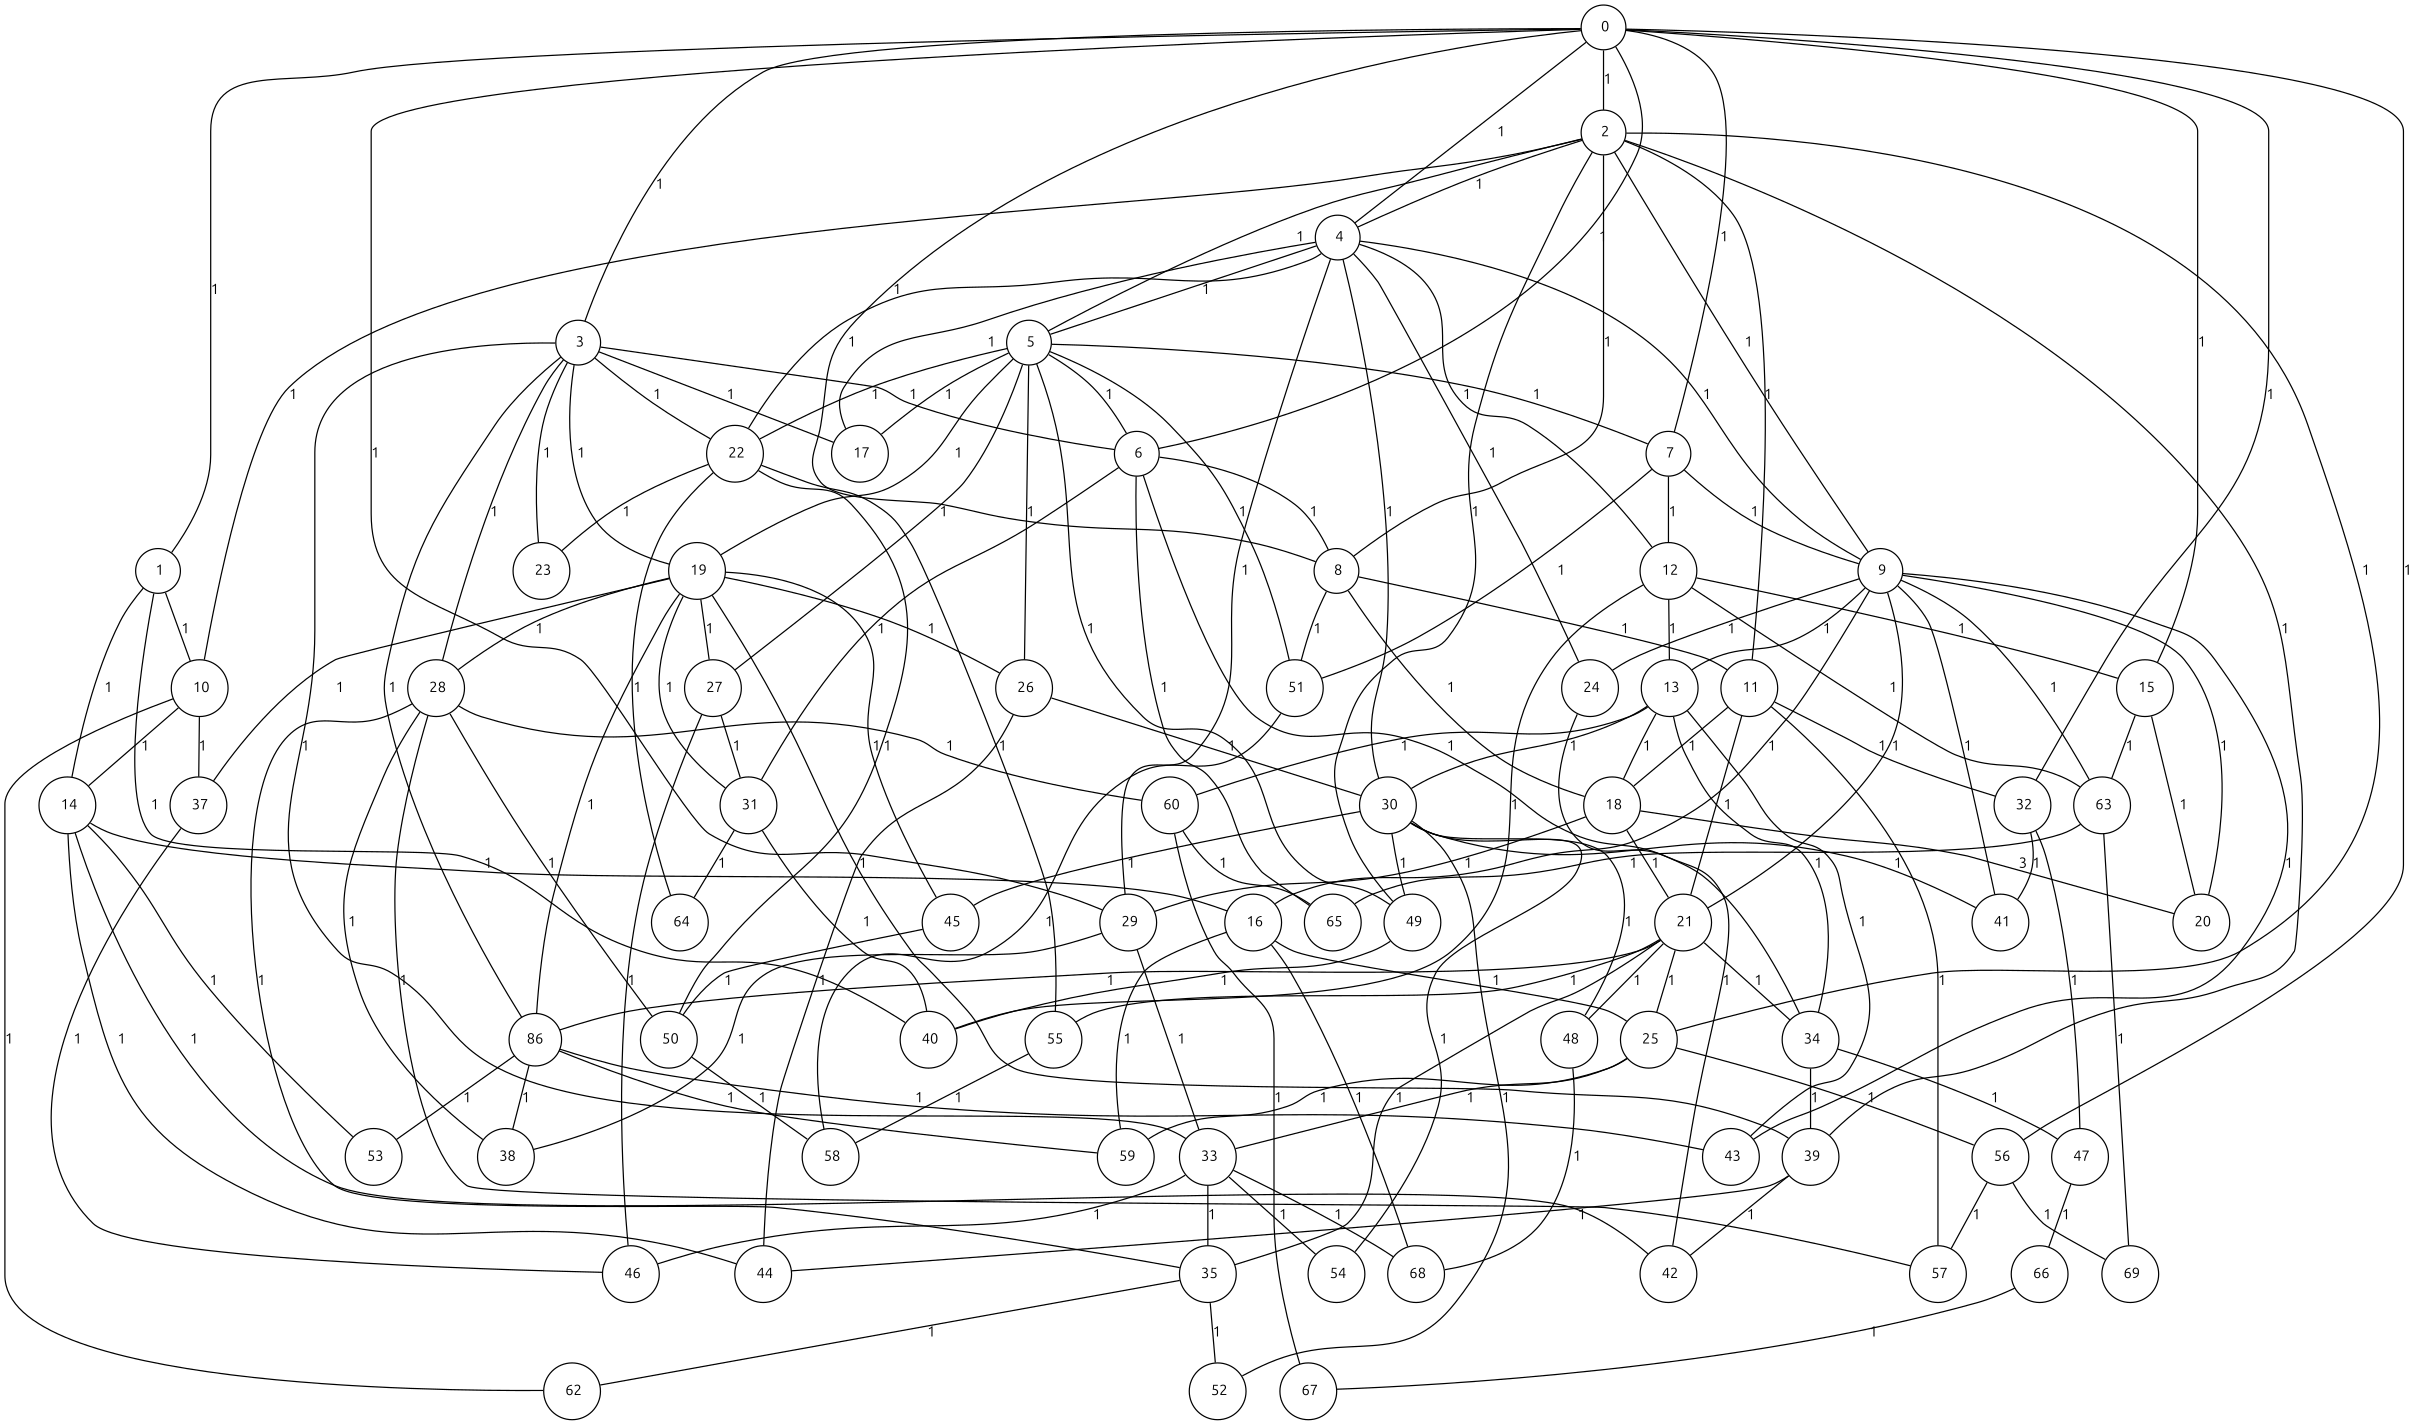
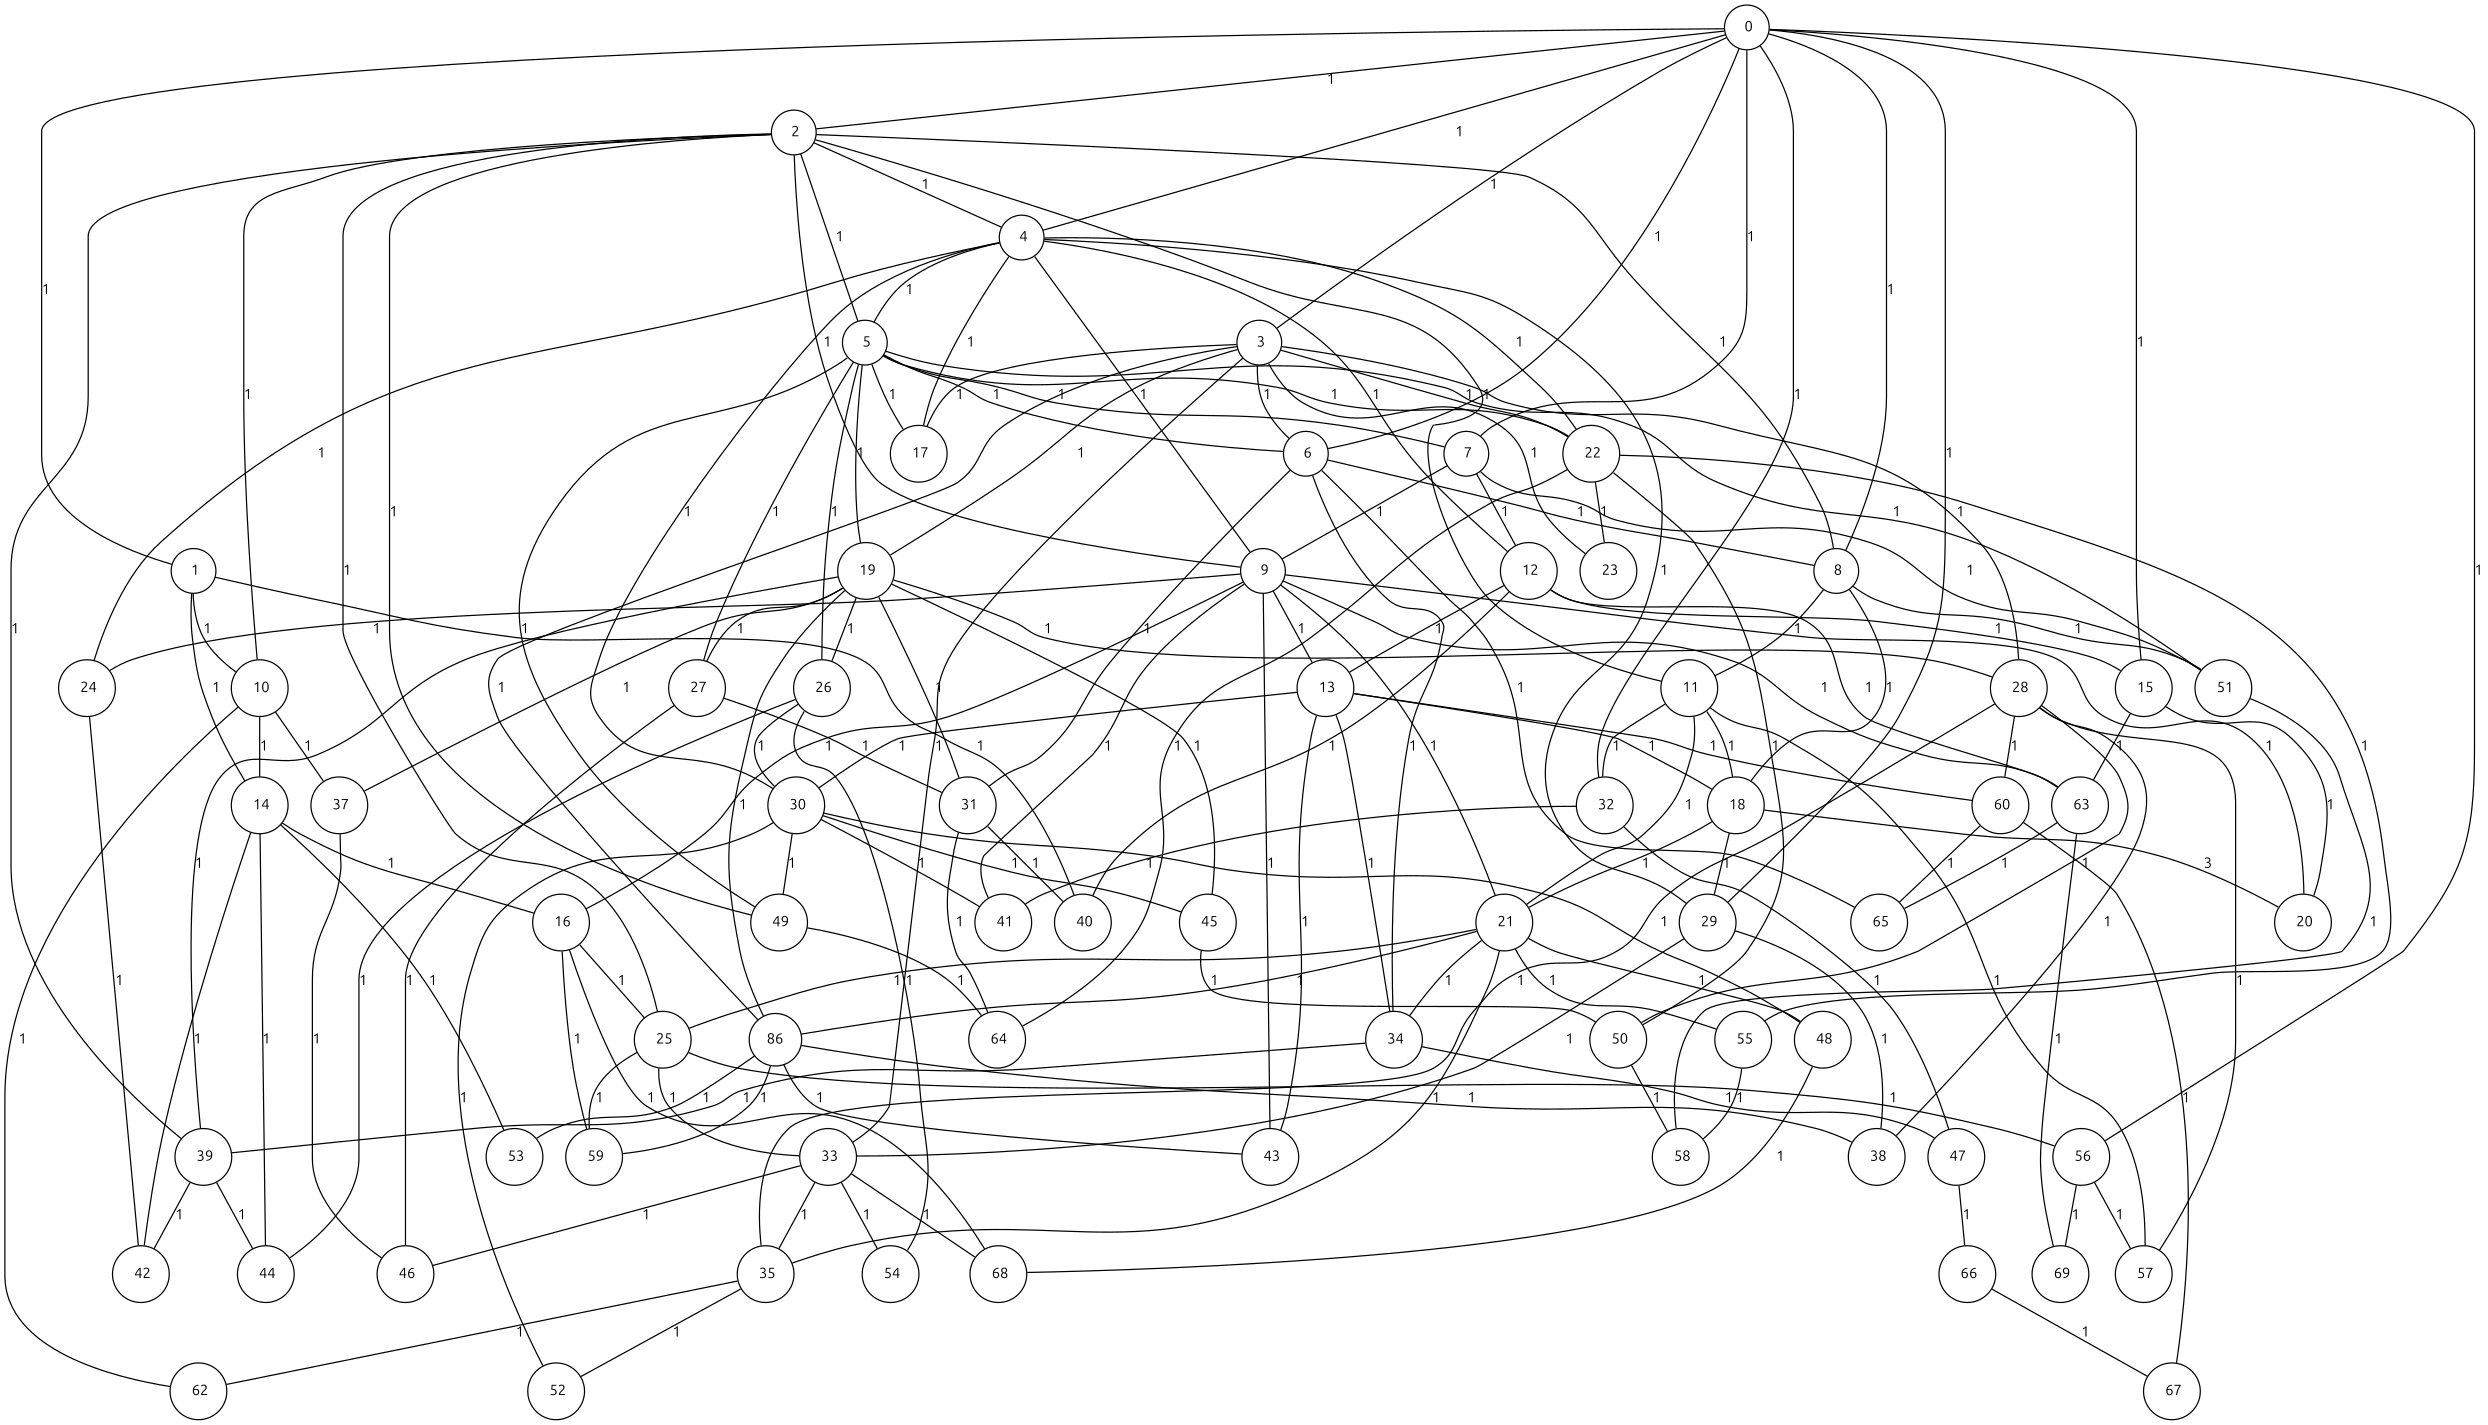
edge "30" -- "54": now "26" -- "54"
edge "49" -- "40": now "49" -- "64"
